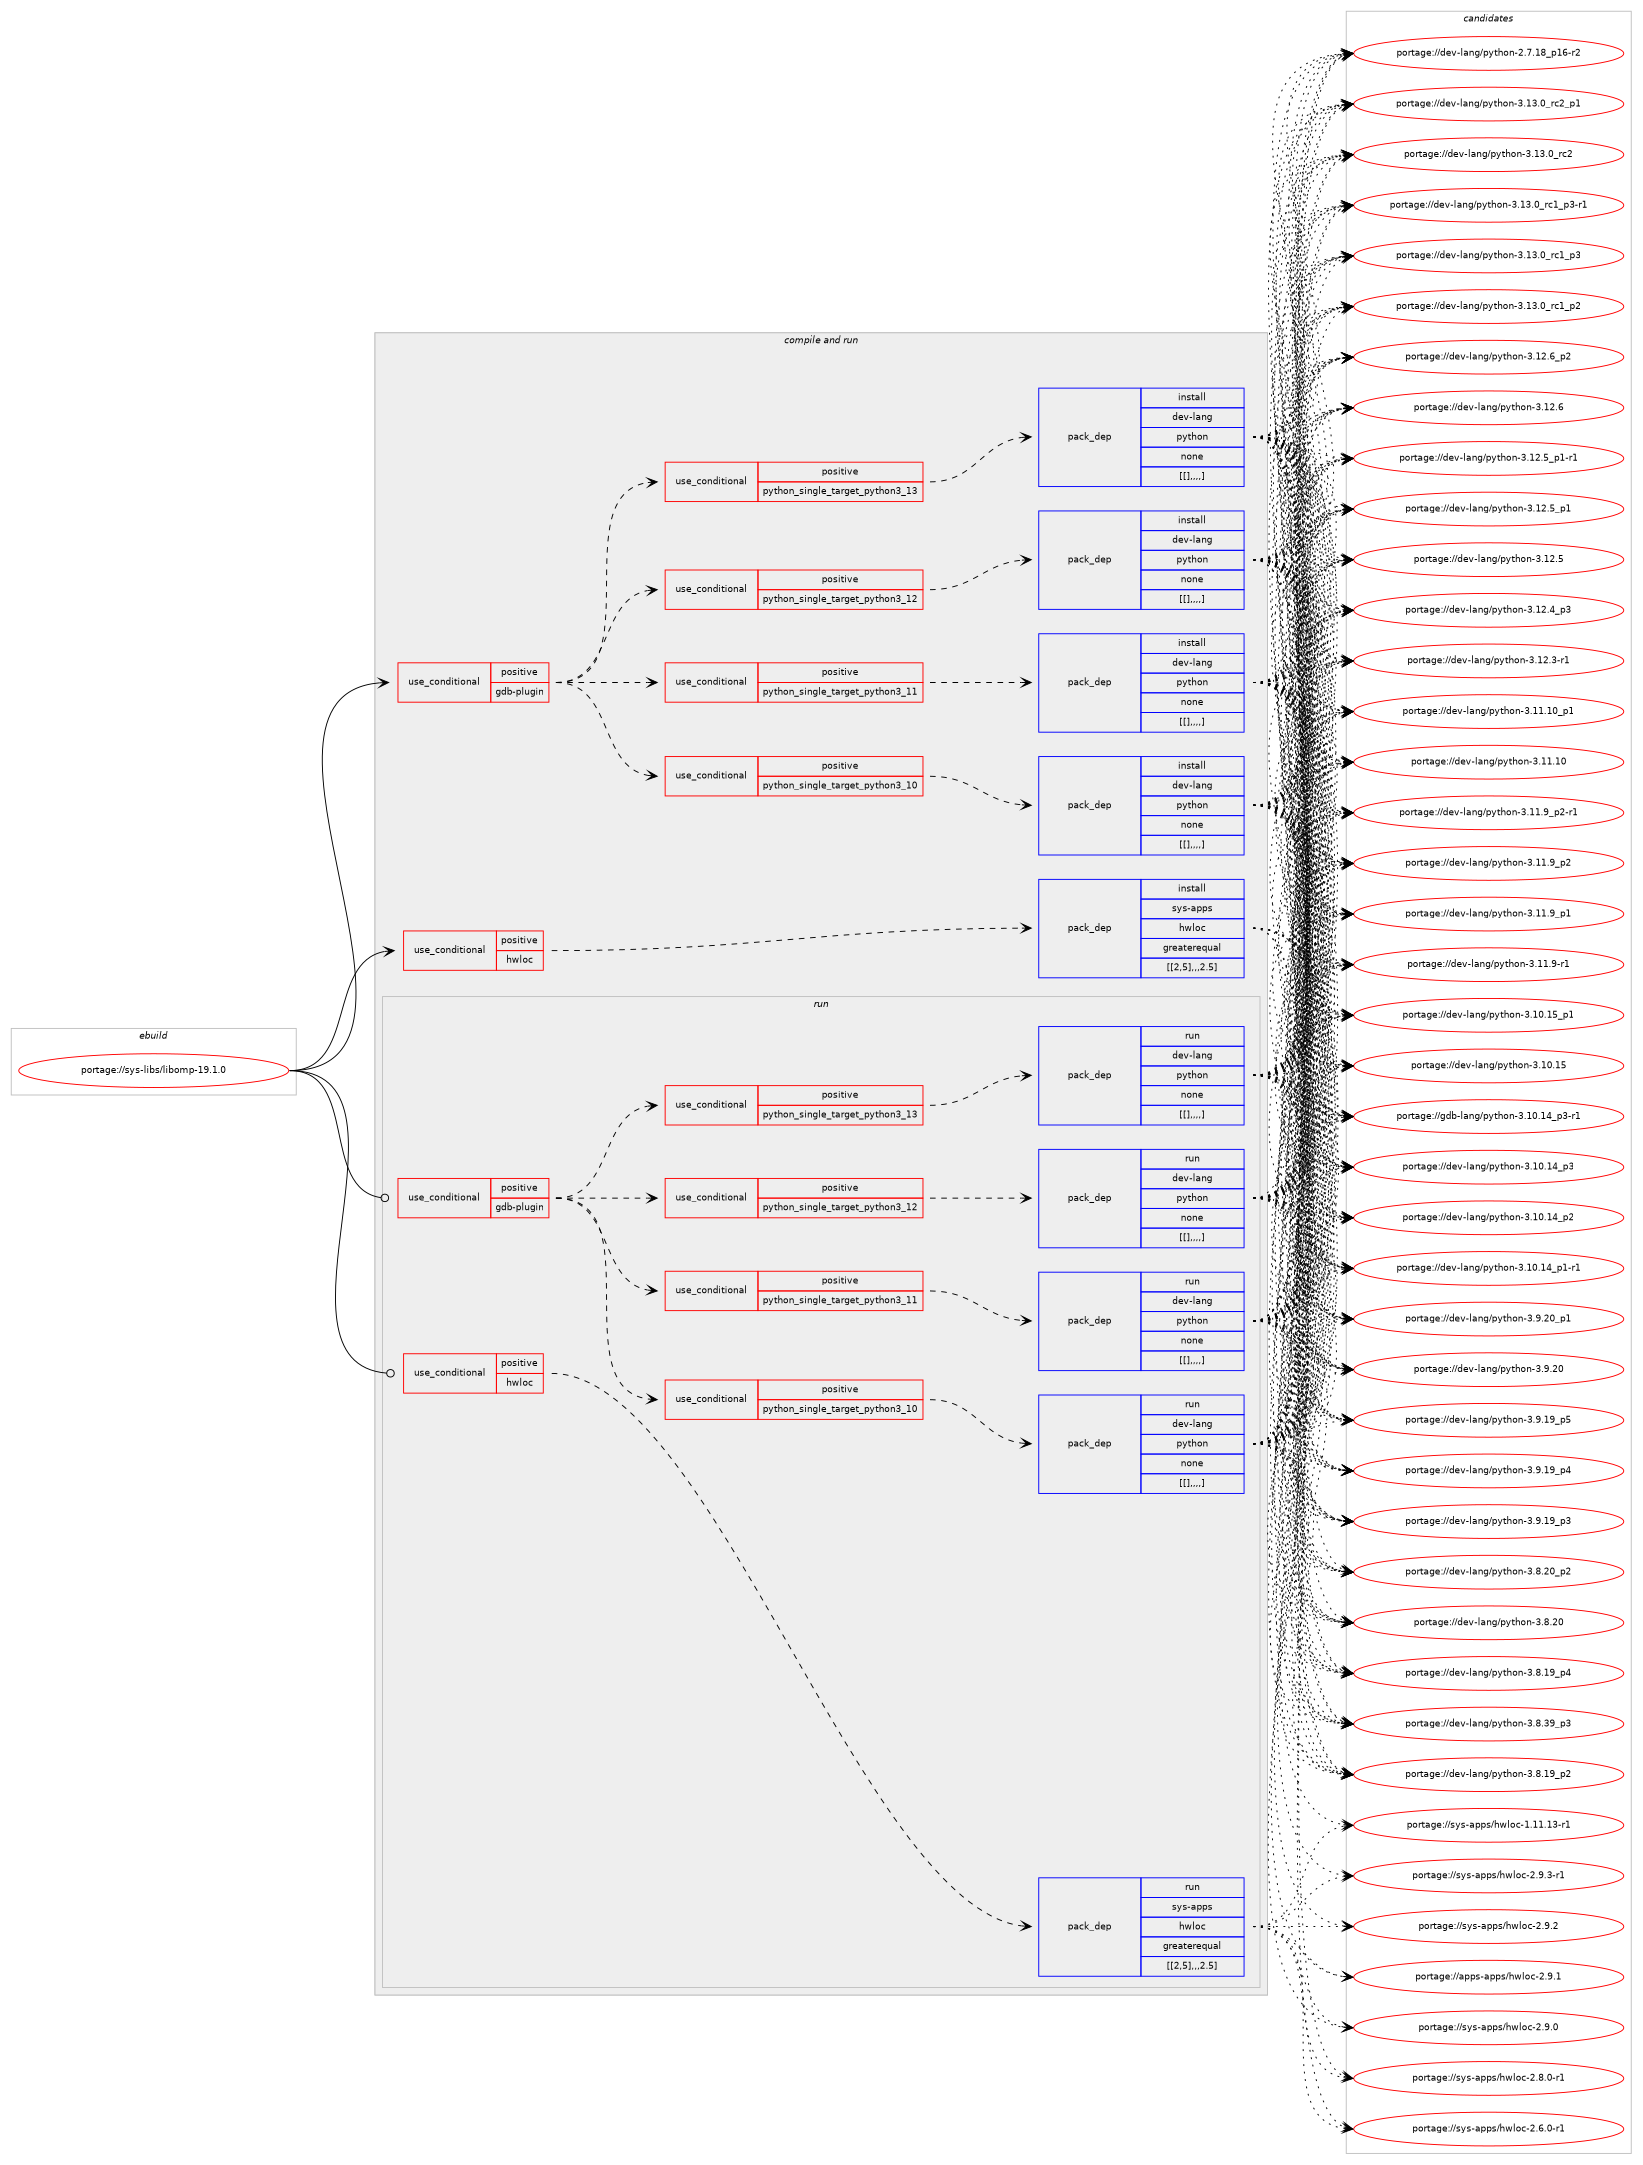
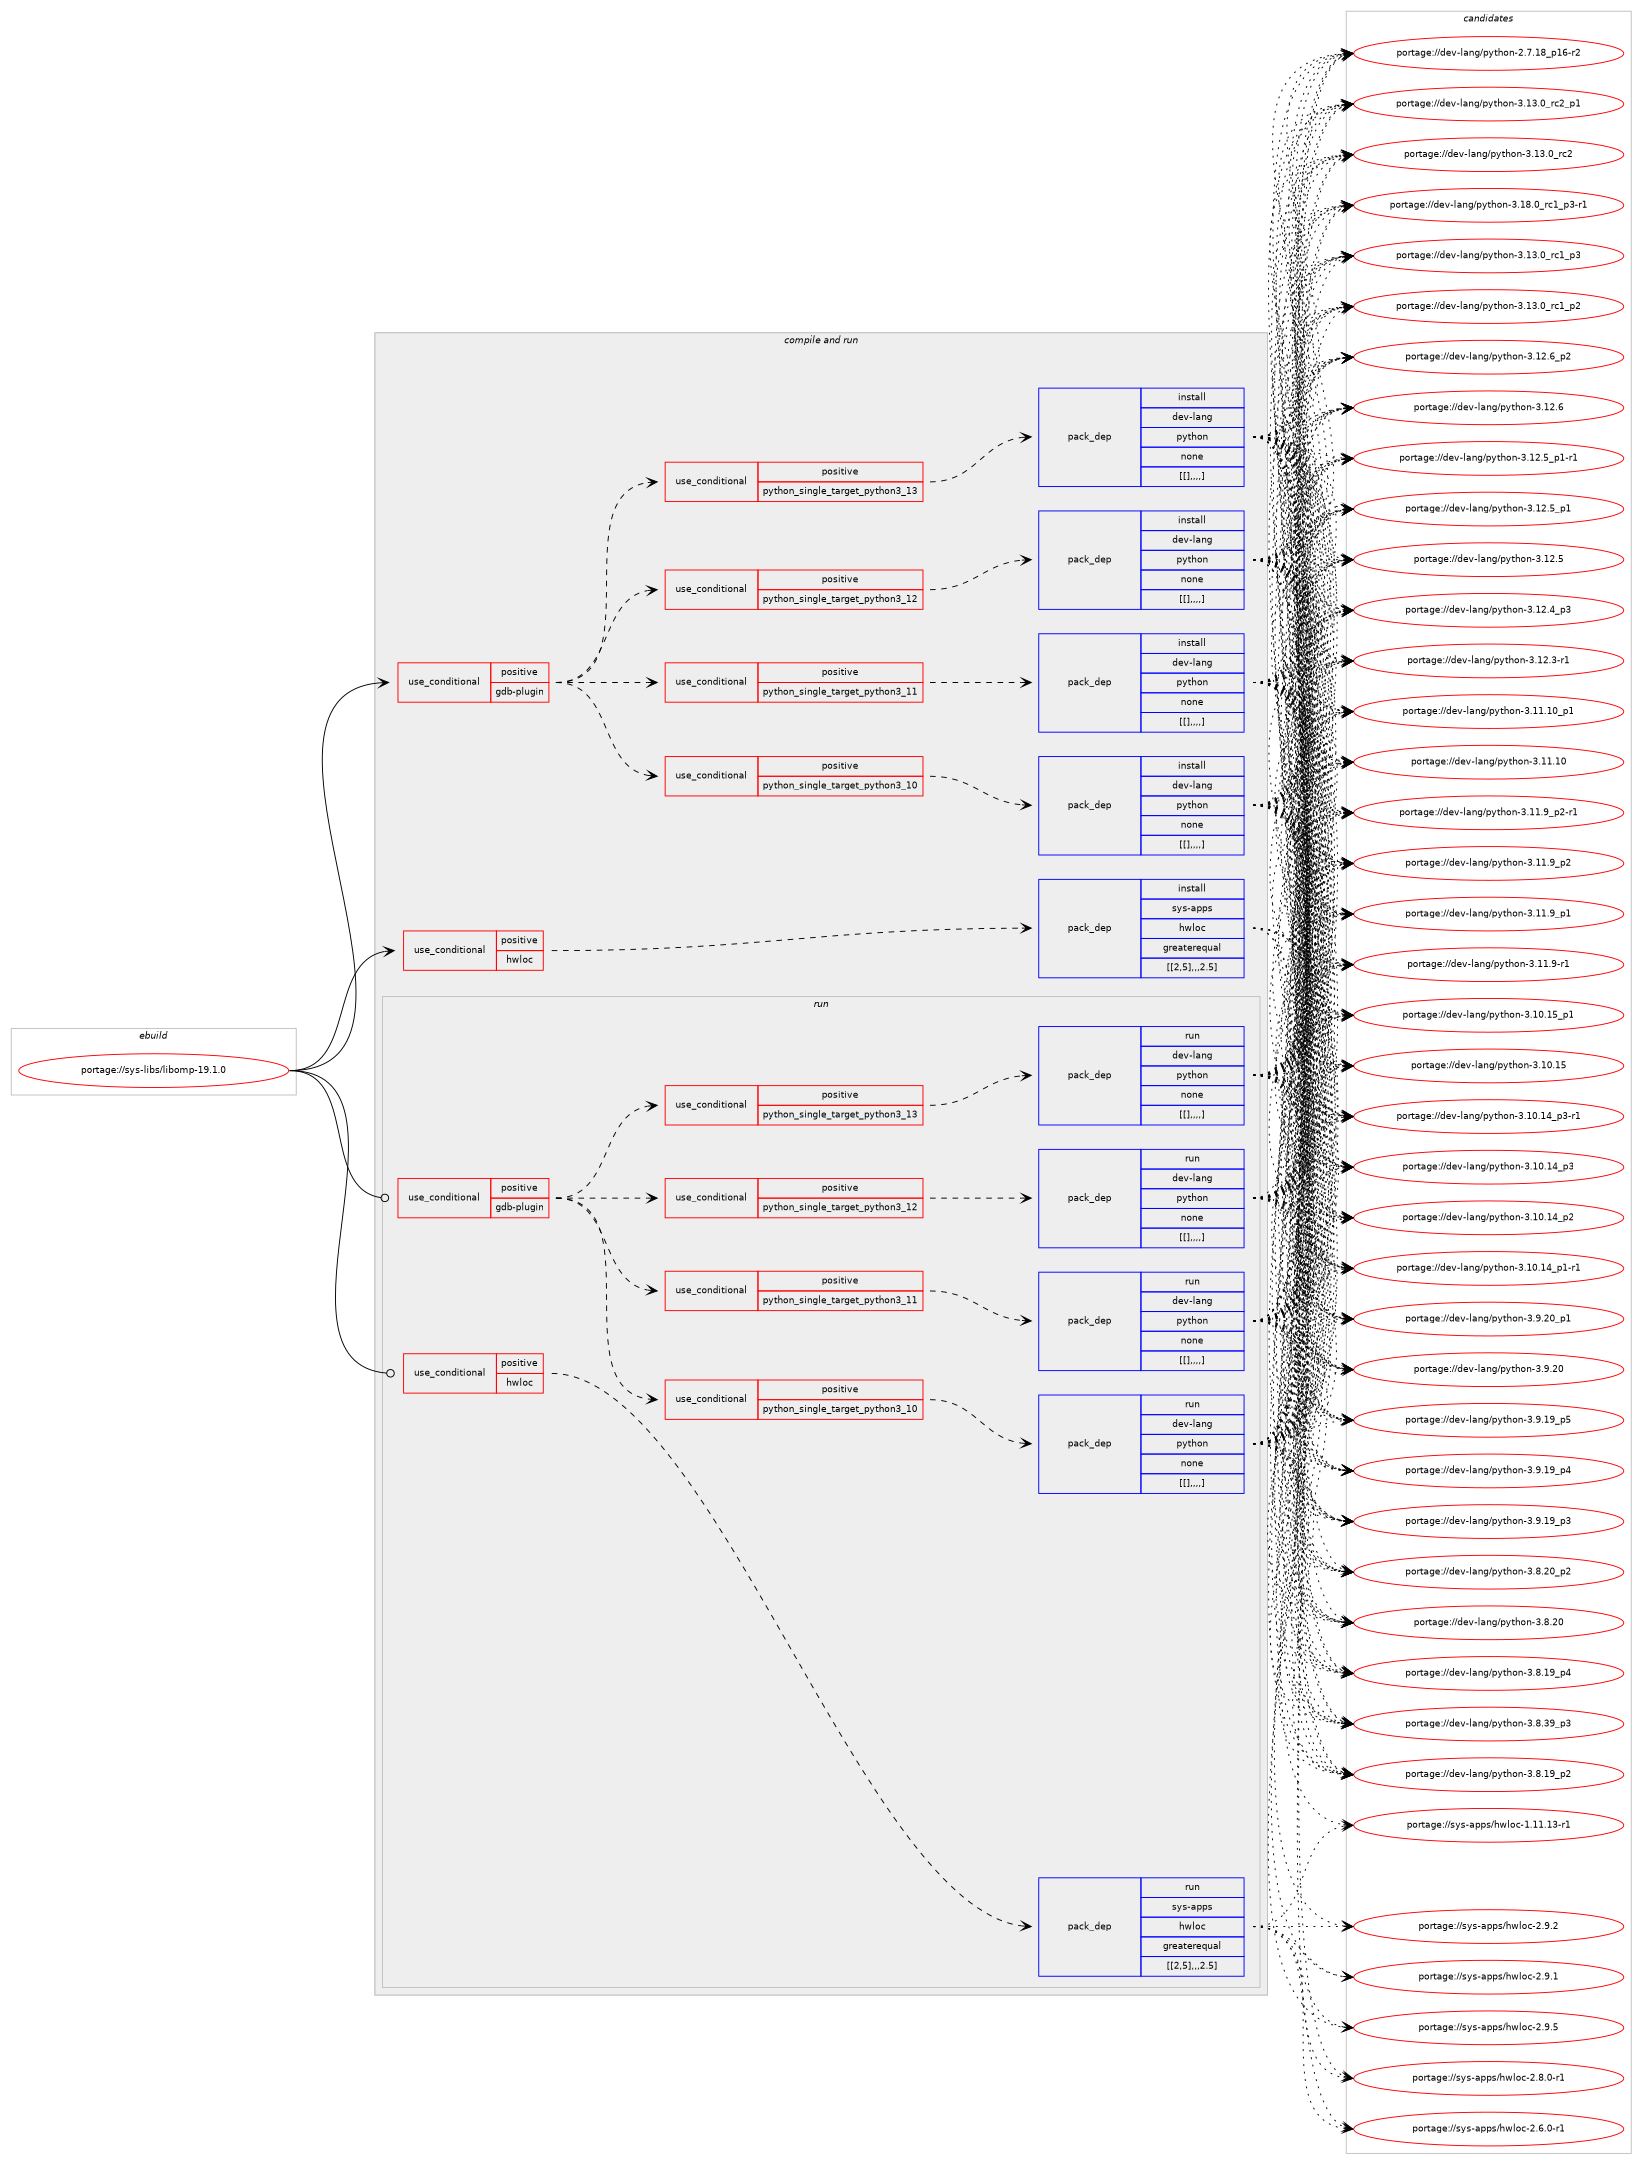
node "portage://dev-lang/python-3.13.0_rc1_p3-r1": label "portage://dev-lang/python-3.13.0_rc1_p3-r1" -> "portage://dev-lang/python-3.18.0_rc1_p3-r1"
node "portage://gdb-lang/python-3.10.14_p3-r1": label "portage://gdb-lang/python-3.10.14_p3-r1" -> "portage://dev-lang/python-3.10.14_p3-r1"
node "portage://sys-apps/hwloc-2.9.3-r1": removed
node "portage://apps-apps/hwloc-2.9.1": label "portage://apps-apps/hwloc-2.9.1" -> "portage://sys-apps/hwloc-2.9.1"
node "portage://sys-apps/hwloc-2.9.0": label "portage://sys-apps/hwloc-2.9.0" -> "portage://sys-apps/hwloc-2.9.5"
